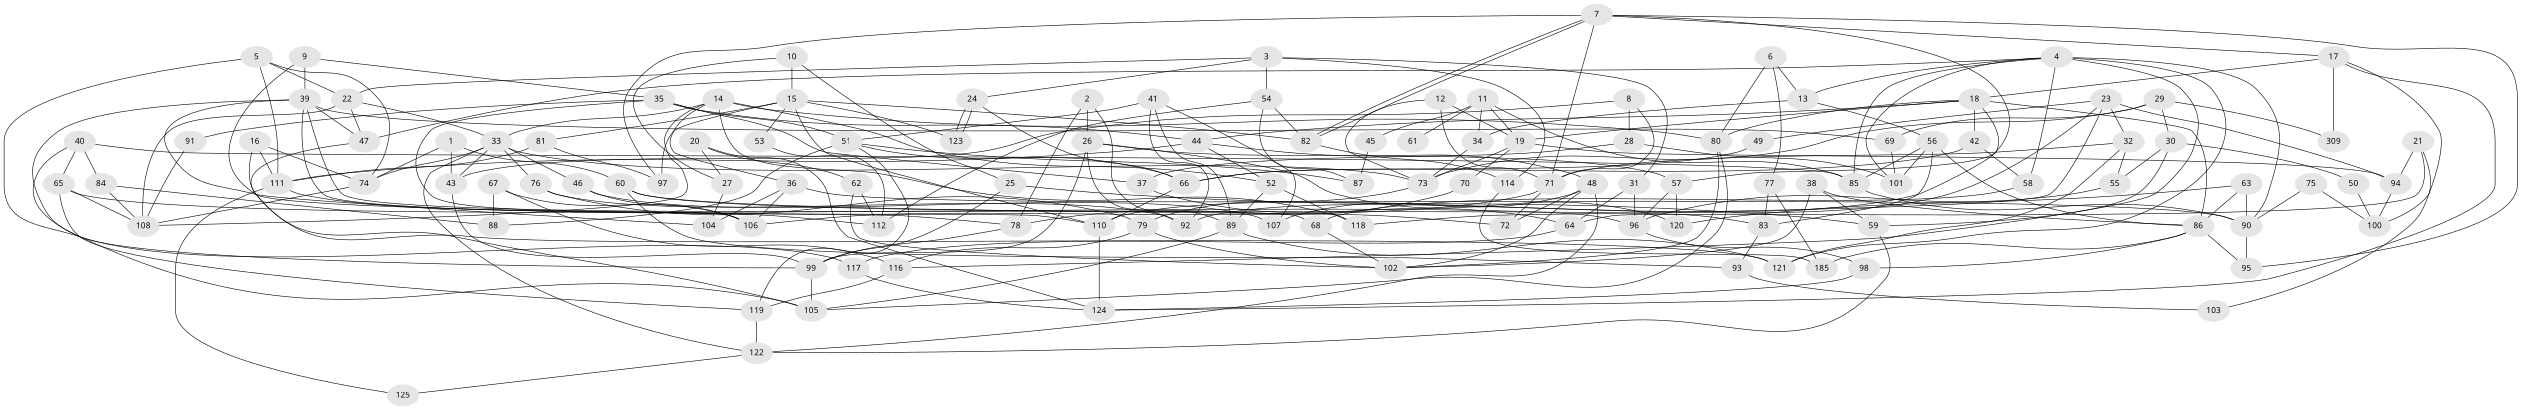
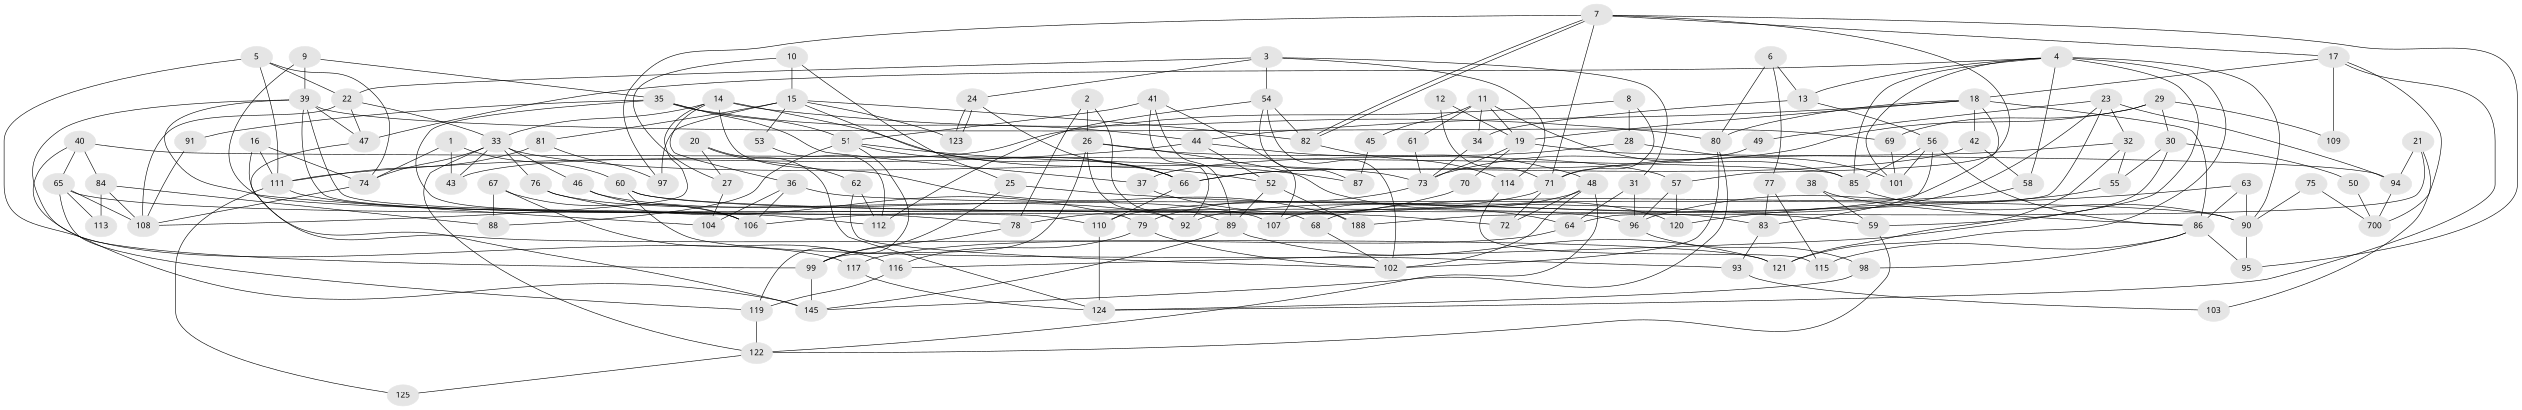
edge "12" -- "73": now "61" -- "73"
node "309": label "309" -> "109"
edge "15" -- "110": now "15" -- "66"
node "113": added
node "118": label "118" -> "188"
node "100": label "100" -> "700"
edge "43" -- "99": removed
edge "38" -- "102": now "54" -- "102"
node "185": label "185" -> "115"
node "105": label "105" -> "145"
